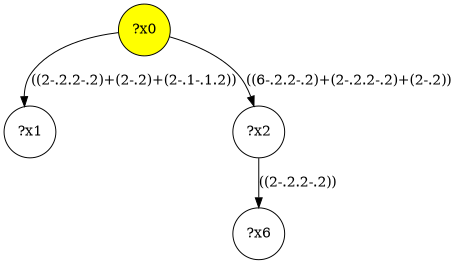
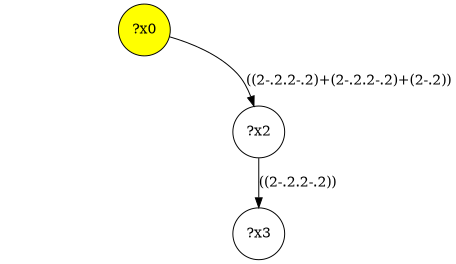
edge "?x0" -> "?x2": label "((6-.2.2-.2)+(2-.2.2-.2)+(2-.2))" -> "((2-.2.2-.2)+(2-.2.2-.2)+(2-.2))"
node "?x1": removed
node "?x6": label "?x6" -> "?x3"
